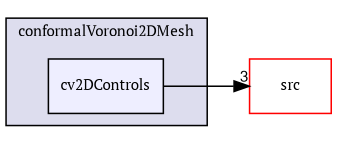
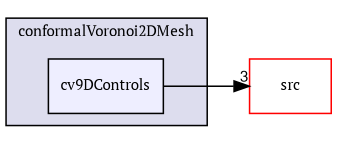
node "cv2DControls": label "cv2DControls" -> "cv9DControls"
